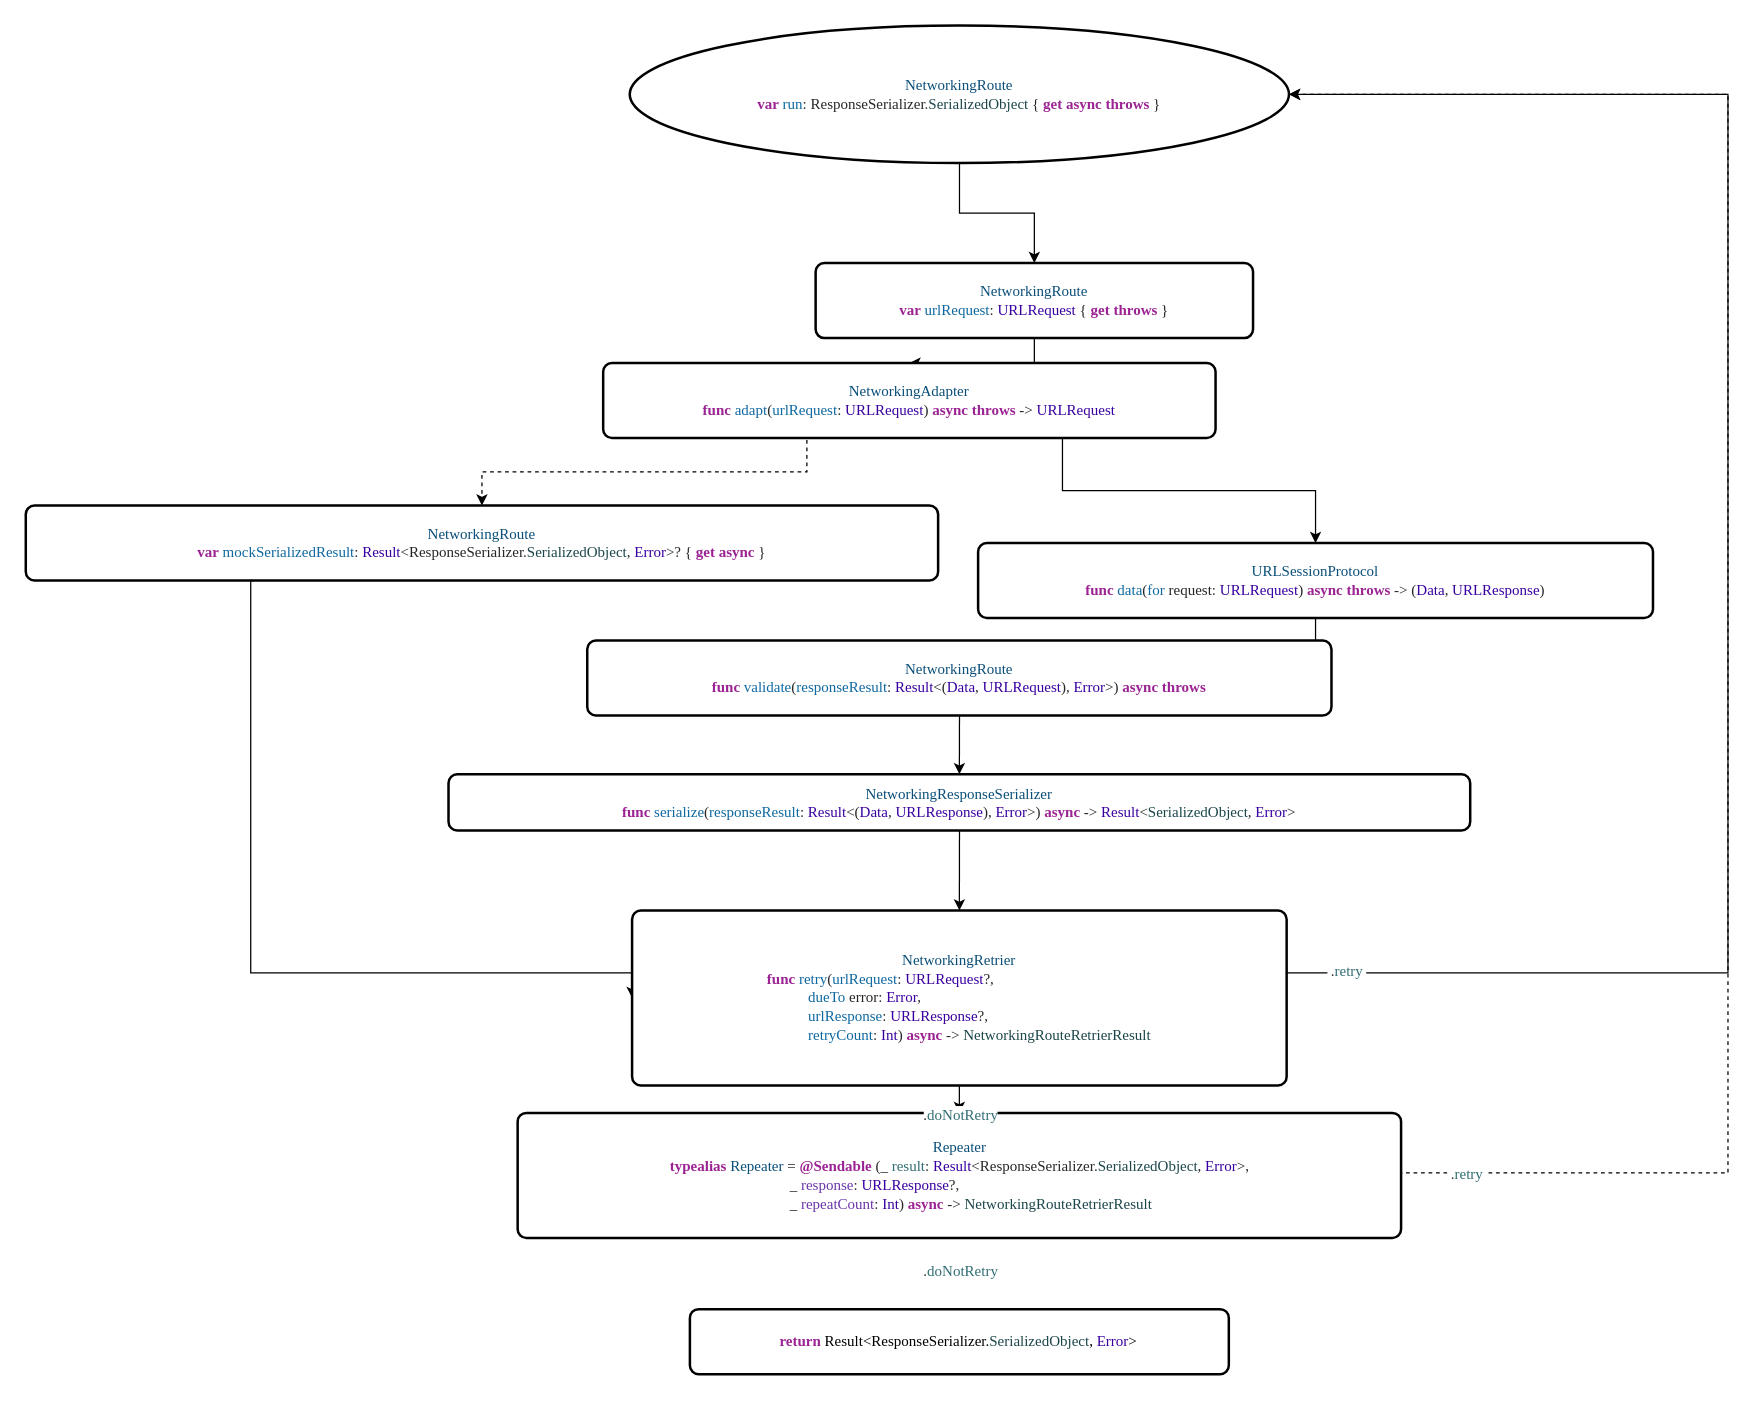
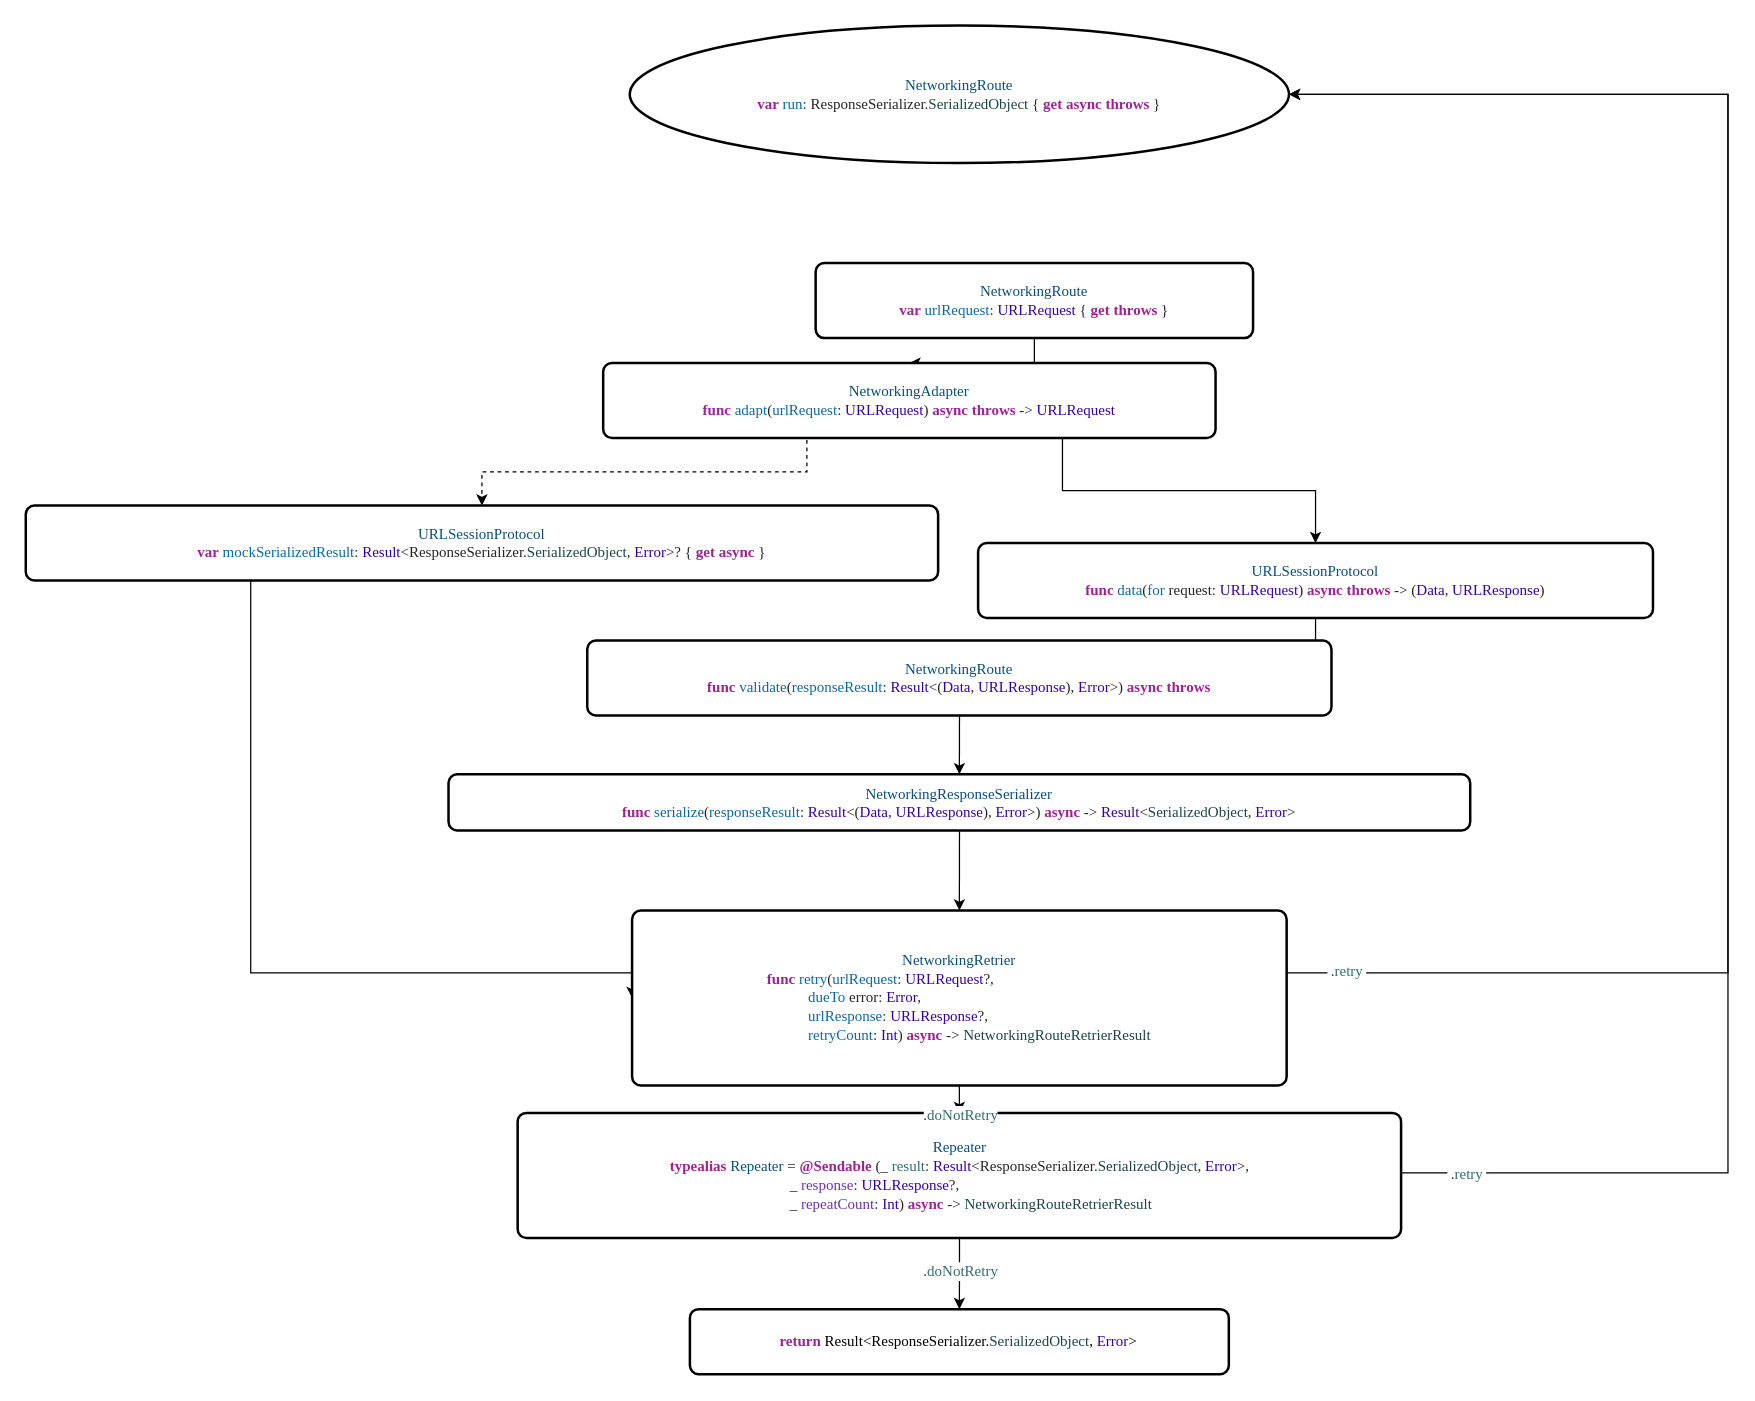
edge "NetworkingRoute var run: ResponseSerializer.SerializedObject { get async throws }" -> "NetworkingRoute var urlRequest: URLRequest { get throws }": removed
node "NetworkingRoute var mockSerializedResult: Result<ResponseSerializer.SerializedObject, Error>? { get async }": label "NetworkingRoute var mockSerializedResult: Result<ResponseSerializer.SerializedObject, Error>? { get async }" -> "URLSessionProtocol var mockSerializedResult: Result<ResponseSerializer.SerializedObject, Error>? { get async }"
node "NetworkingRoute func validate(responseResult: Result<(Data, URLRequest), Error>) async throws": label "NetworkingRoute func validate(responseResult: Result<(Data, URLRequest), Error>) async throws" -> "NetworkingRoute func validate(responseResult: Result<(Data, URLResponse), Error>) async throws"
edge "Repeater typealias Repeater = @Sendable (_ result: Result<ResponseSerializer.SerializedObject, Error>, _ response: URLResponse?, _ repeatCount: Int) async -> NetworkingRouteRetrierResult" -> "NetworkingRoute var run: ResponseSerializer.SerializedObject { get async throws }": style dashed -> solid
edge "Repeater typealias Repeater = @Sendable (_ result: Result<ResponseSerializer.SerializedObject, Error>, _ response: URLResponse?, _ repeatCount: Int) async -> NetworkingRouteRetrierResult" -> "return Result<ResponseSerializer.SerializedObject, Error>": added
